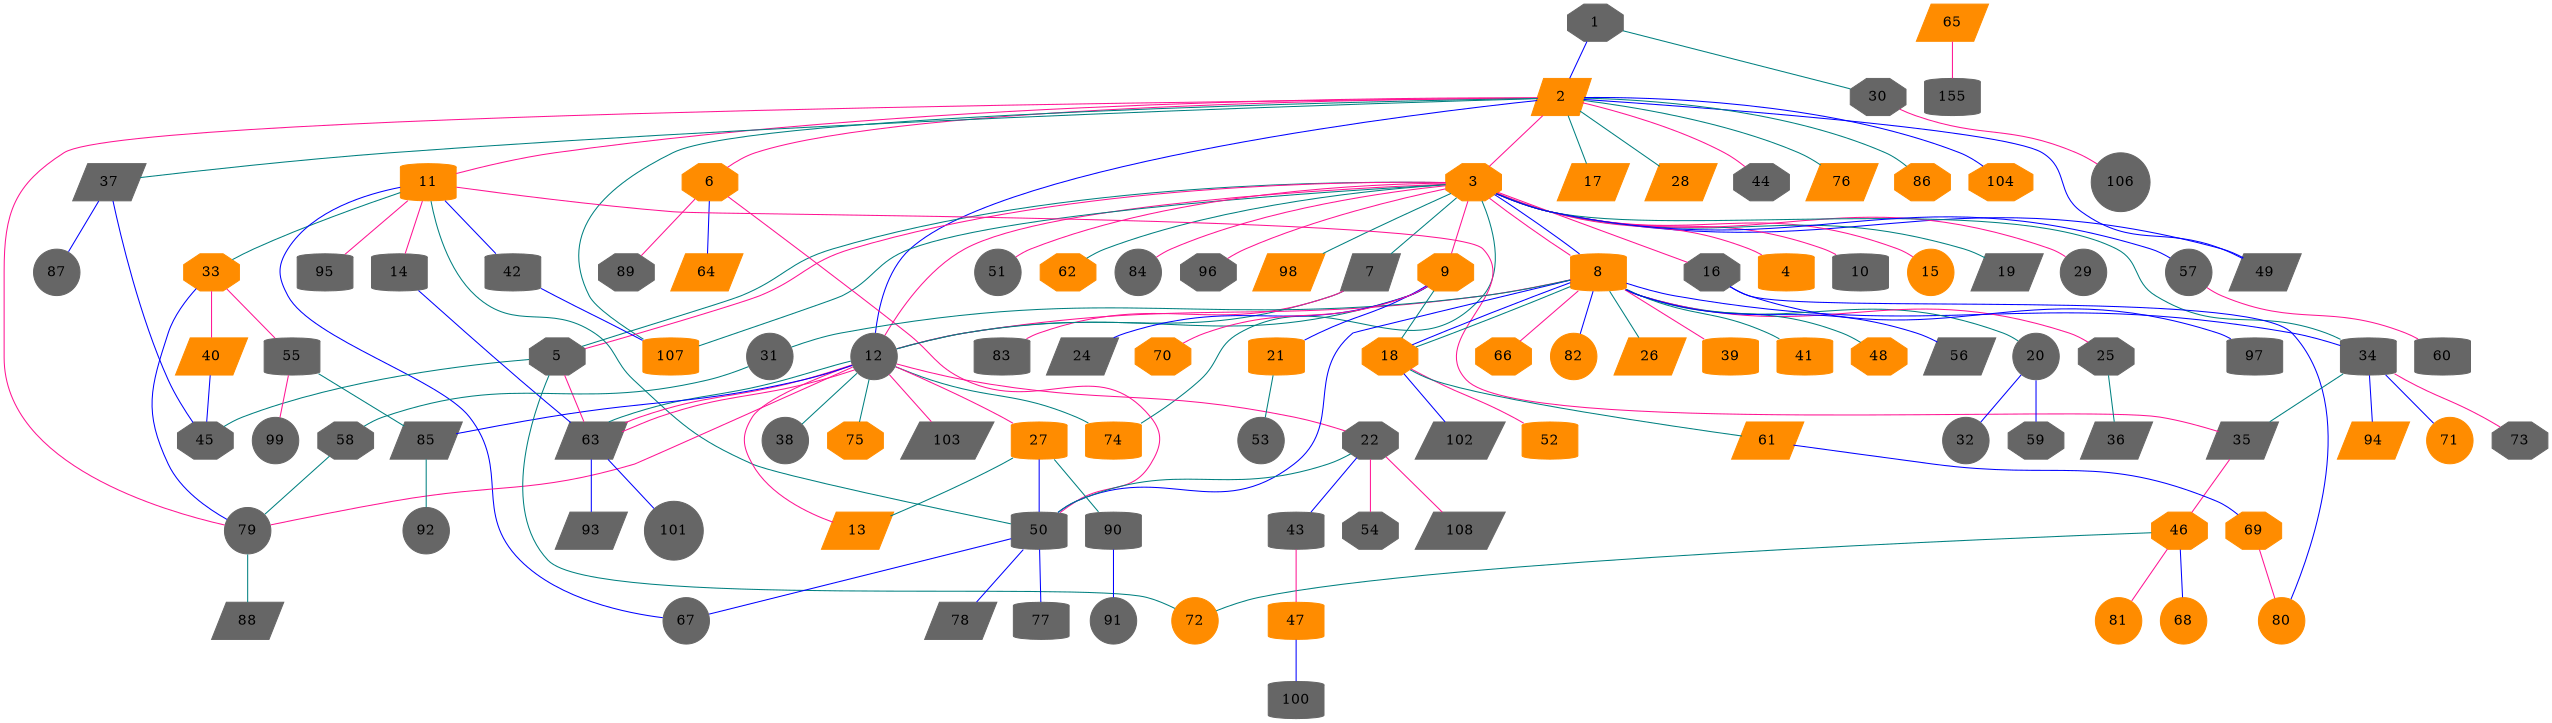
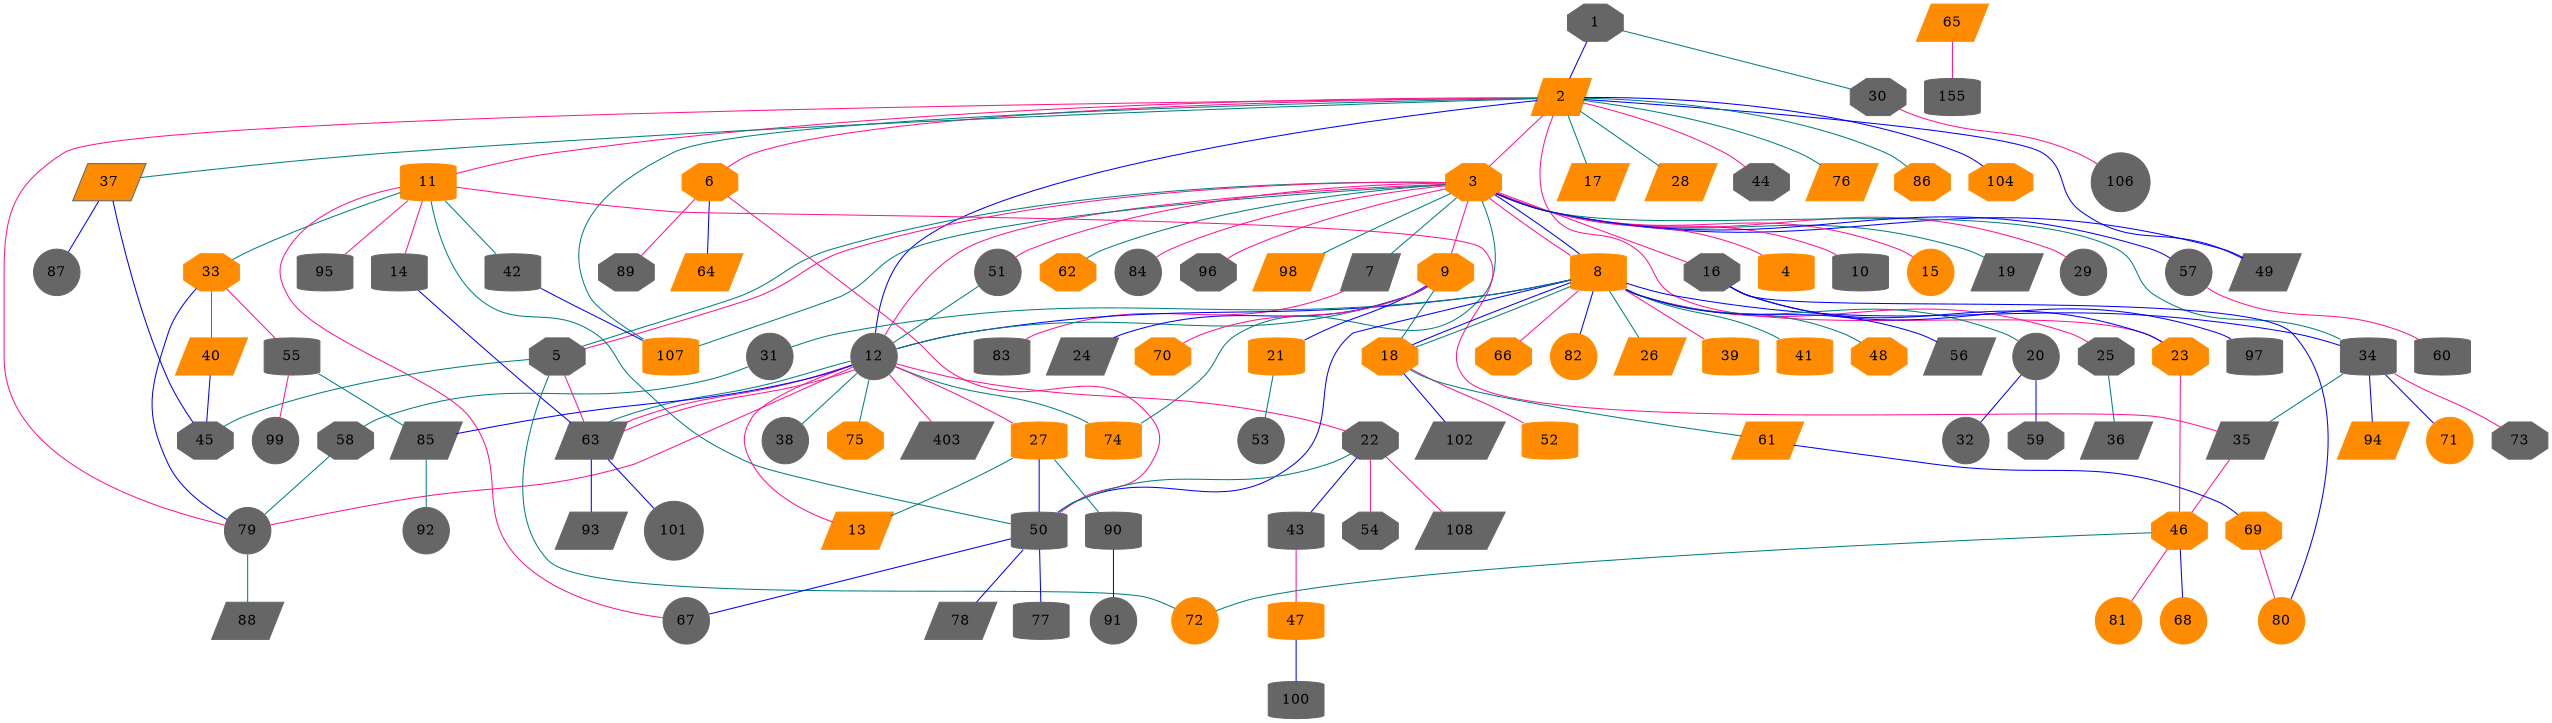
node "37": fillcolor gray40 -> darkorange
edge "11" -- "42": color blue -> teal
edge "8" -- "12": color deeppink -> blue
edge "7" -- "12": now "51" -- "12"
node "23": added
edge "11" -- "67": color blue -> deeppink
node "103": label "103" -> "403"
